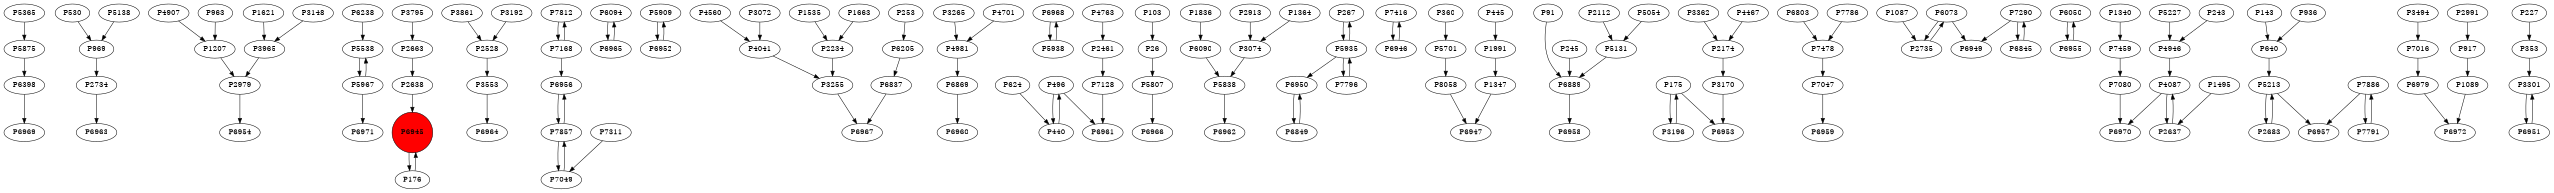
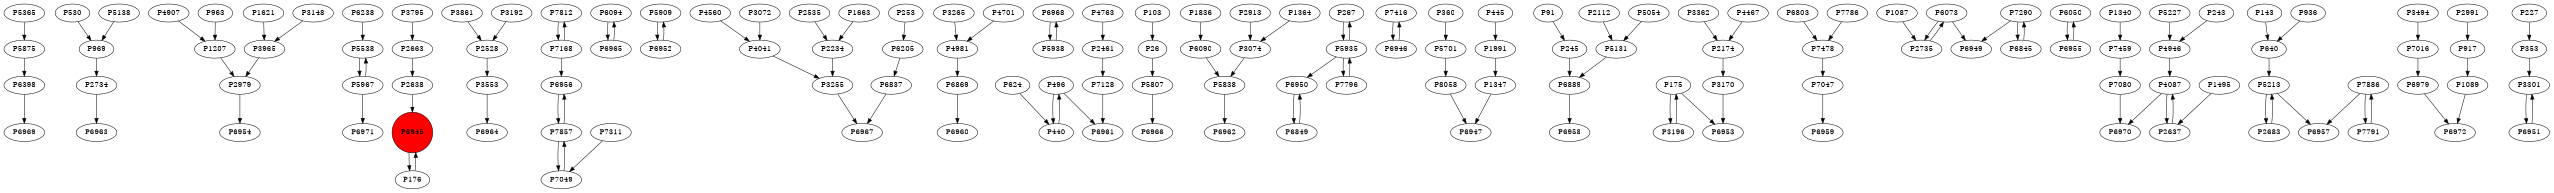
node "P1535": label "P1535" -> "P2535"
edge "P91" -> "P6889": now "P91" -> "P245"
